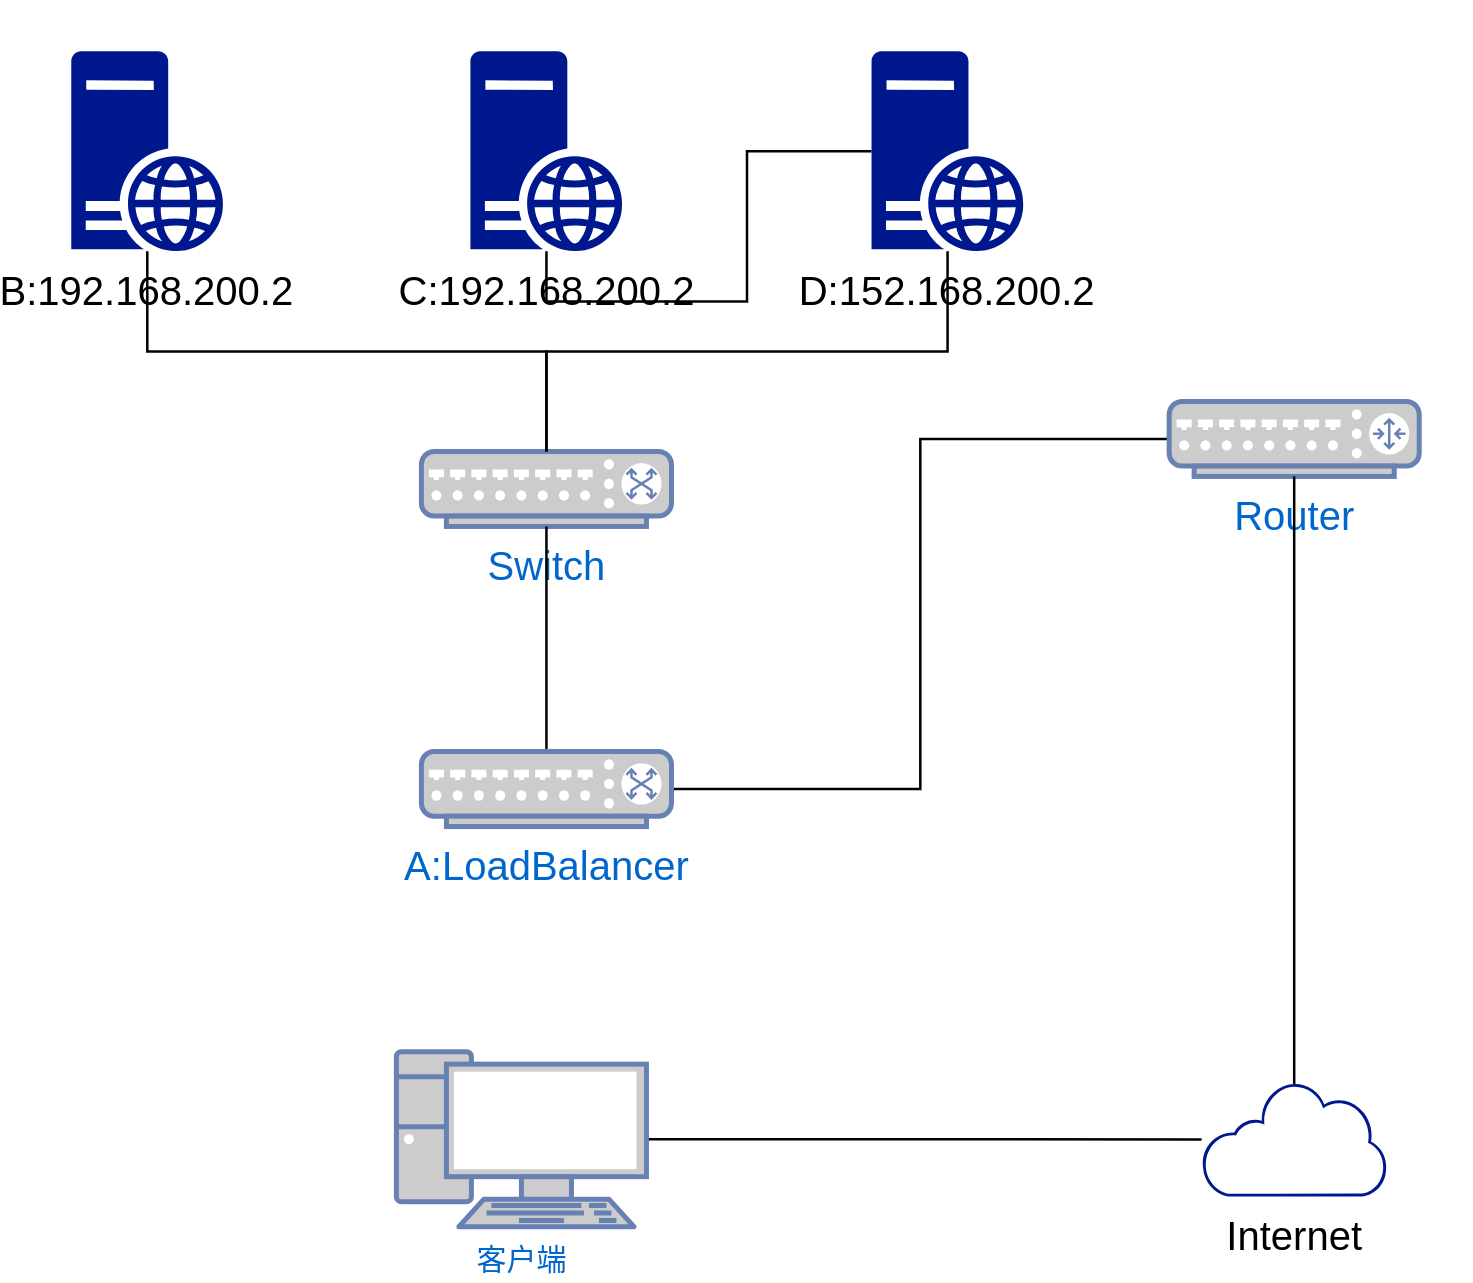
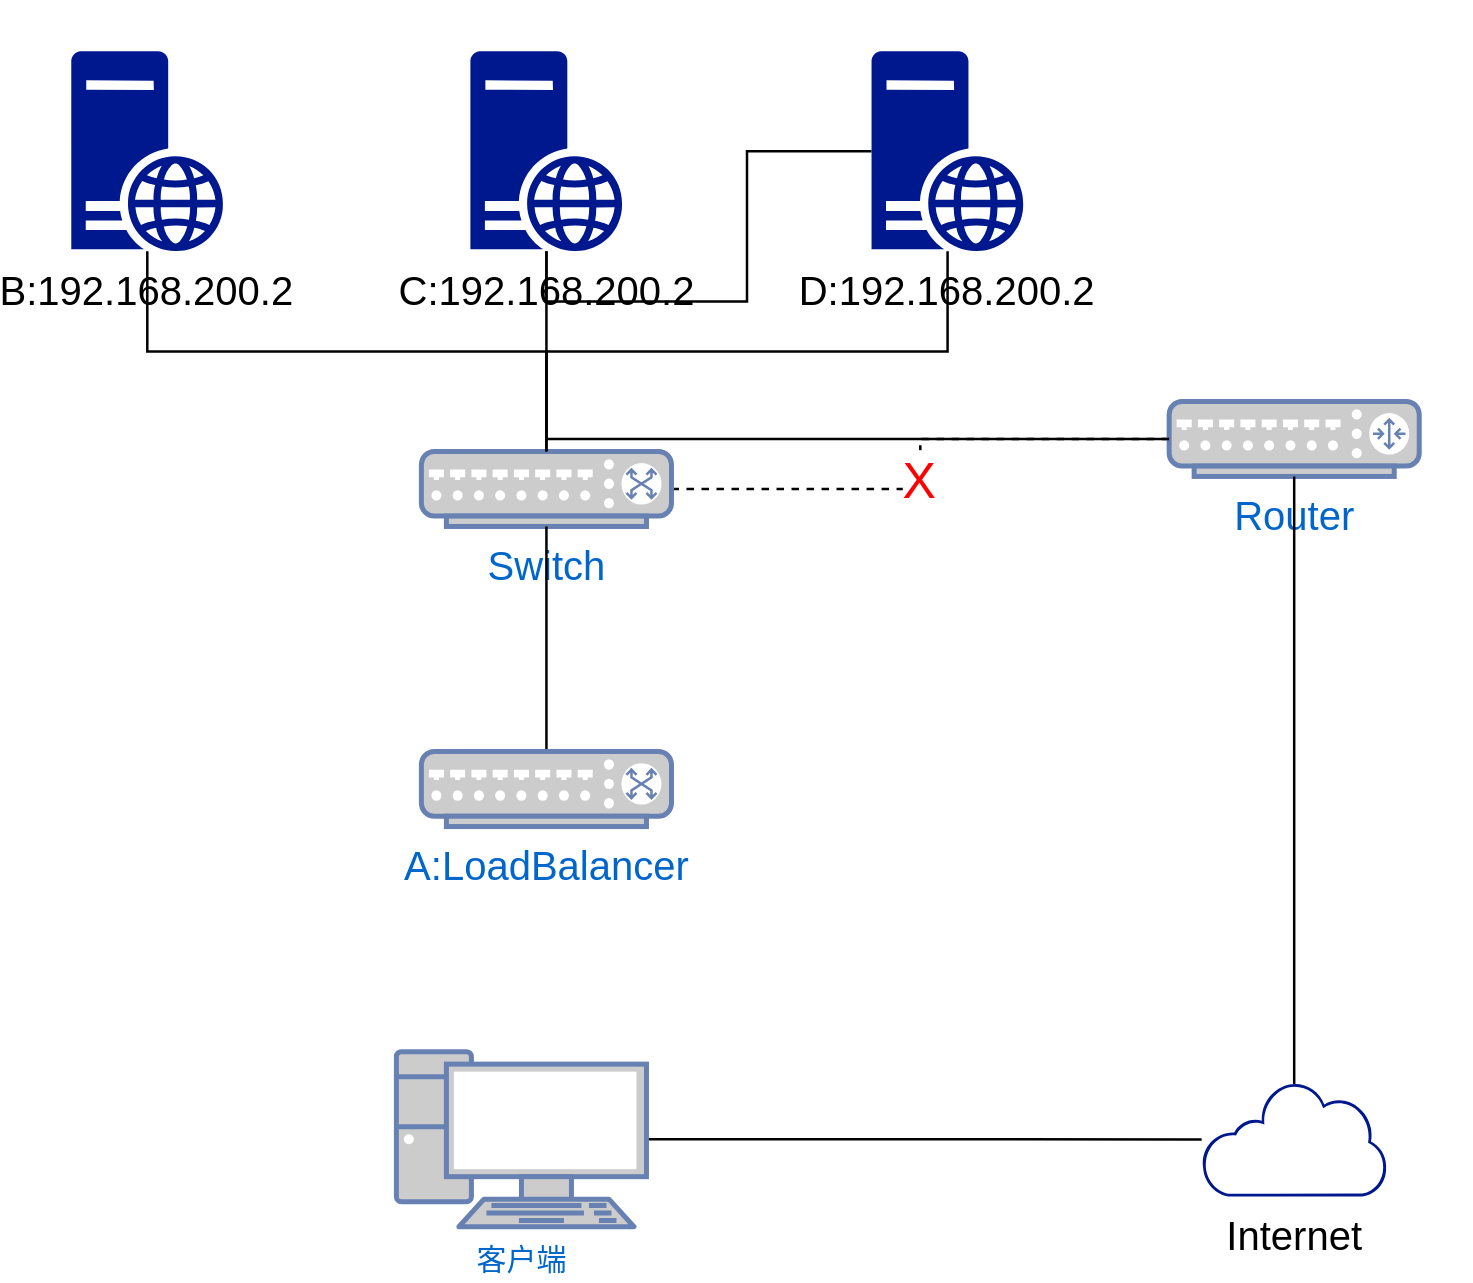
node "D:152.168.200.2": label "D:152.168.200.2" -> "D:192.168.200.2"
edge "Router" -- "Switch": added, label "X"
edge "Router" -- "A:LoadBalancer": now "Router" -- "C:192.168.200.2"
